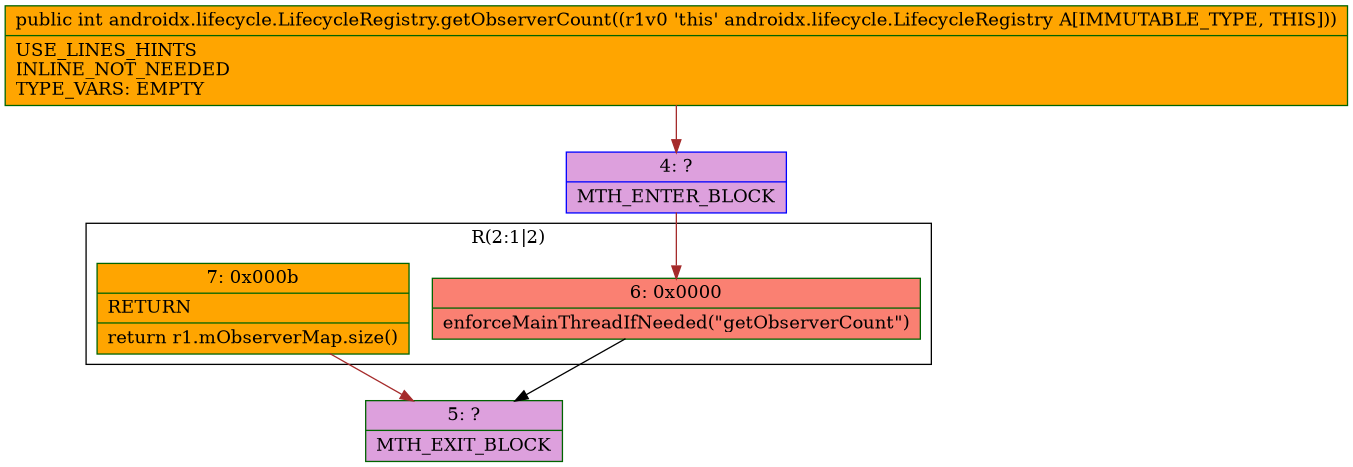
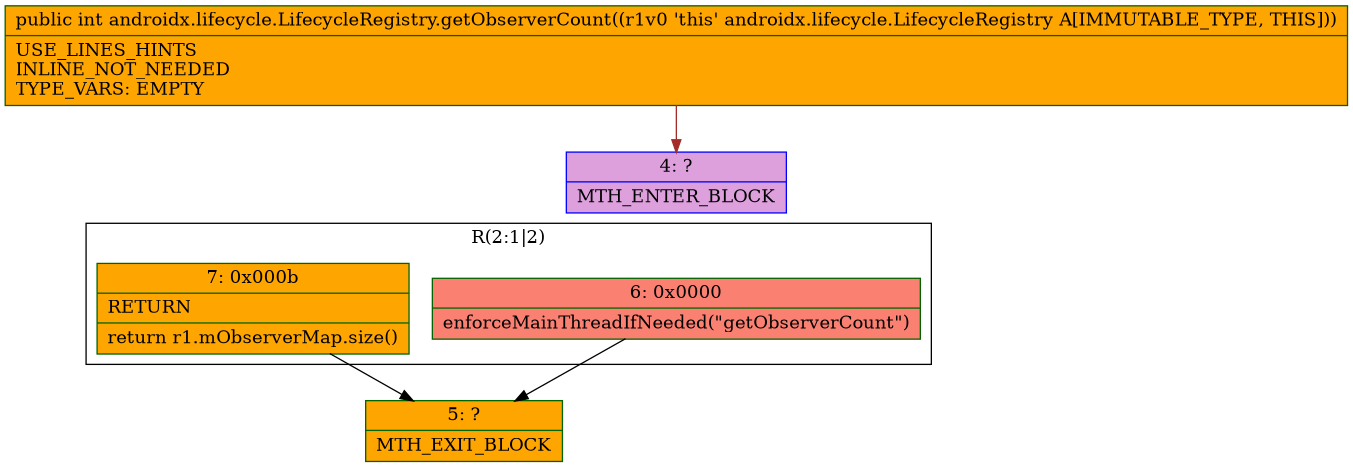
edge "4: ?" -> "6: 0x0000": removed
edge "7: 0x000b" -> "5: ?": color brown -> black
node "5: ?": fillcolor plum -> orange
